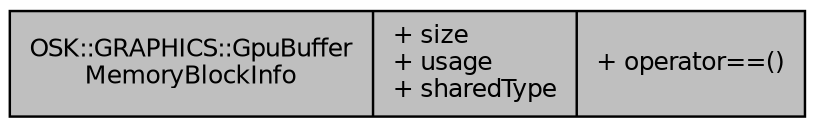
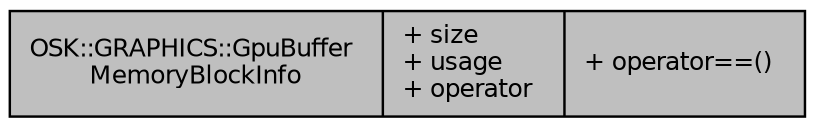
node "OSK::GRAPHICS::GpuBuffer": text "+ sharedType" -> "+ operator"
